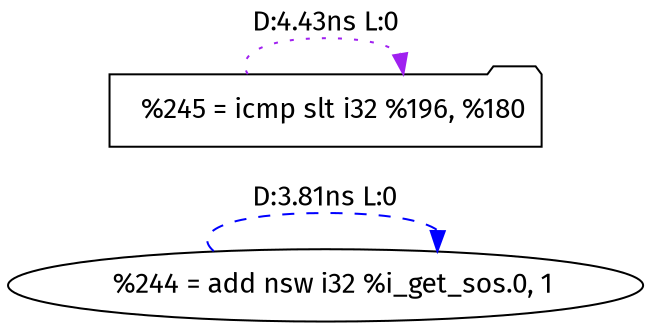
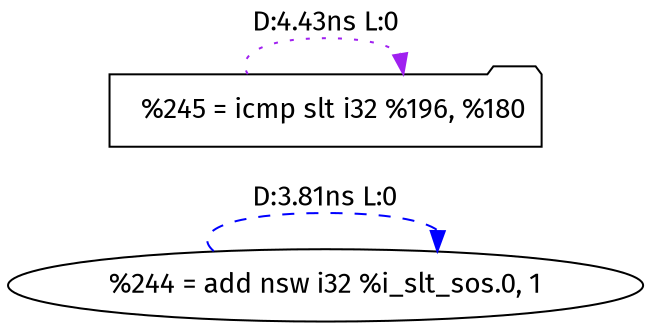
node "%244 = add nsw i32 %i_get_sos.0, 1": label "%244 = add nsw i32 %i_get_sos.0, 1" -> "%244 = add nsw i32 %i_slt_sos.0, 1"
